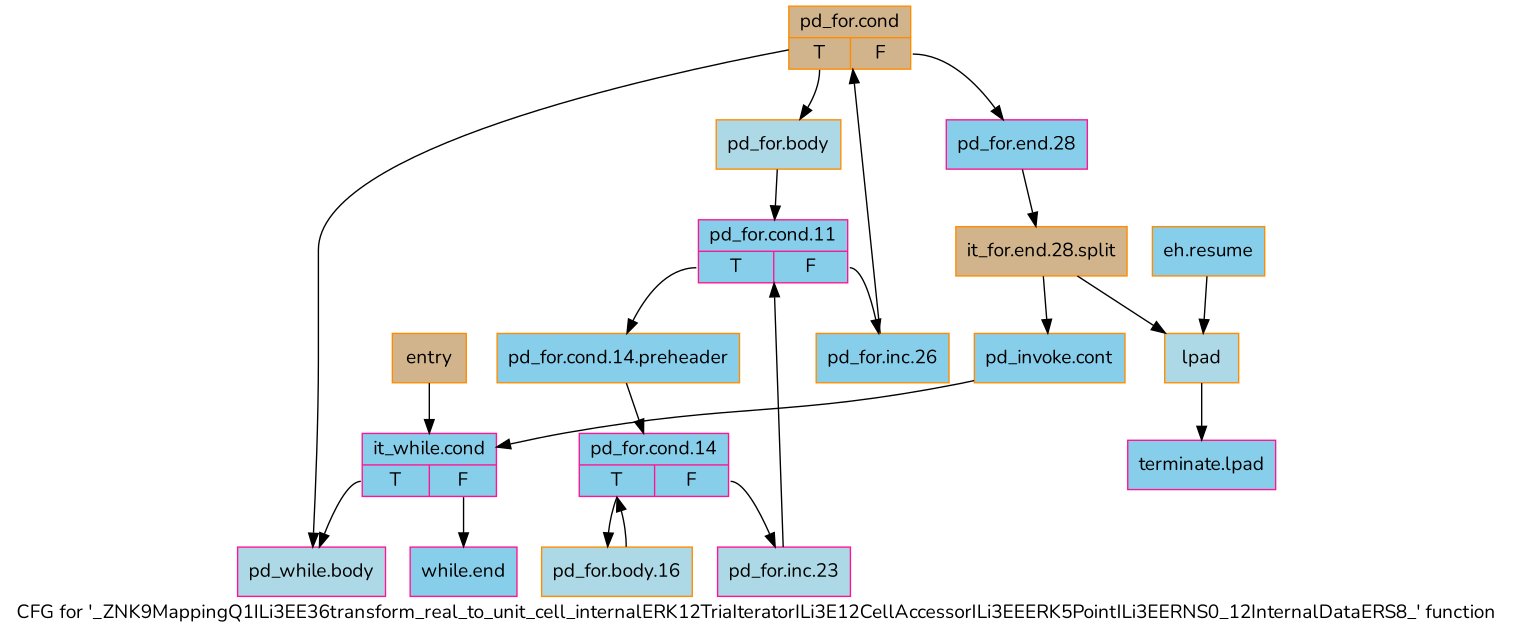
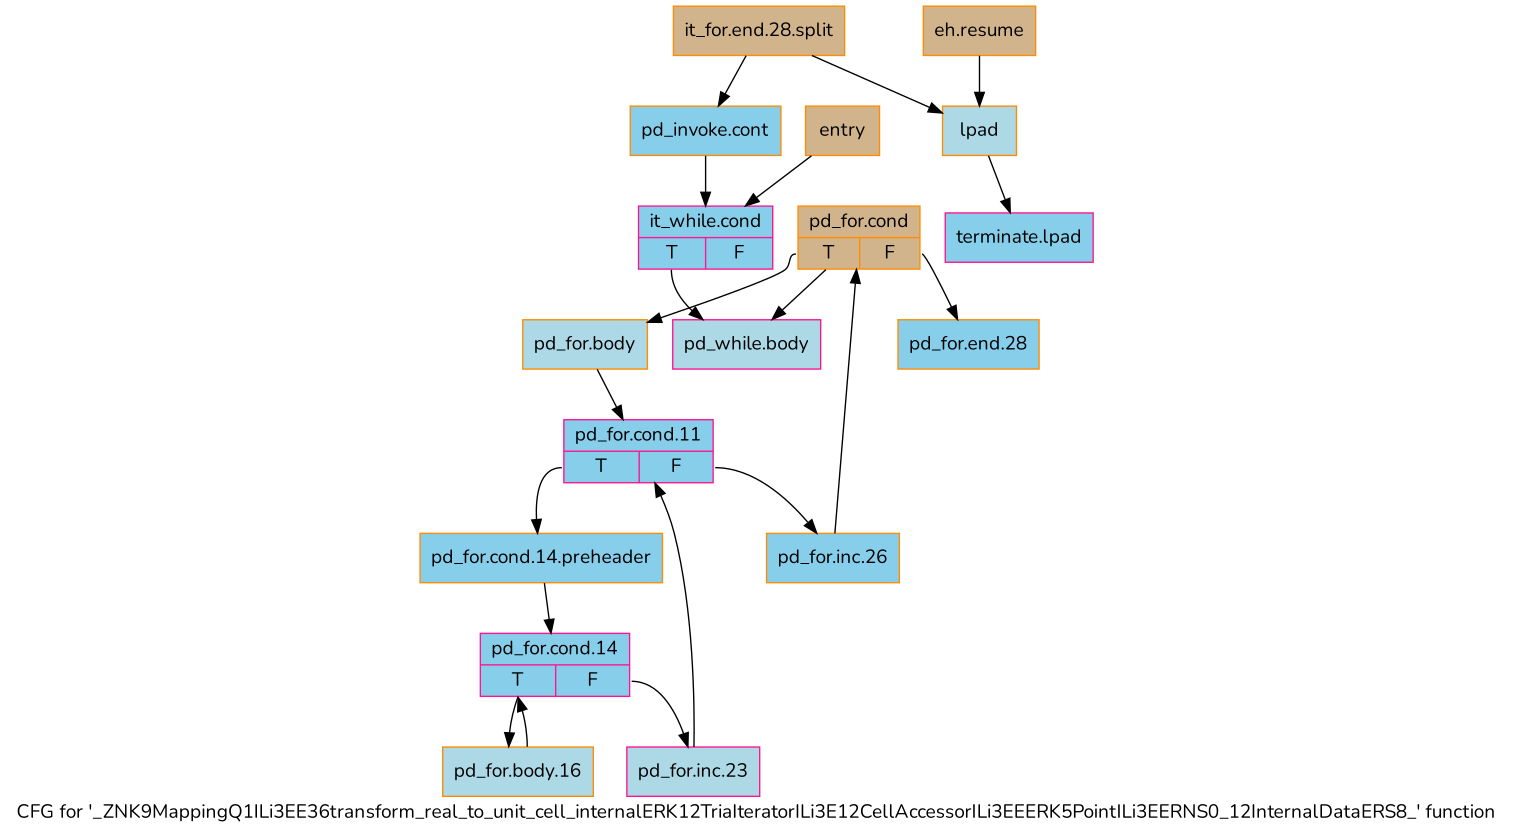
node "pd_for.end.28": color deeppink -> darkorange
edge "pd_for.end.28" -> "it_for.end.28.split": removed
node "eh.resume": fillcolor skyblue -> tan
node "while.end": removed
